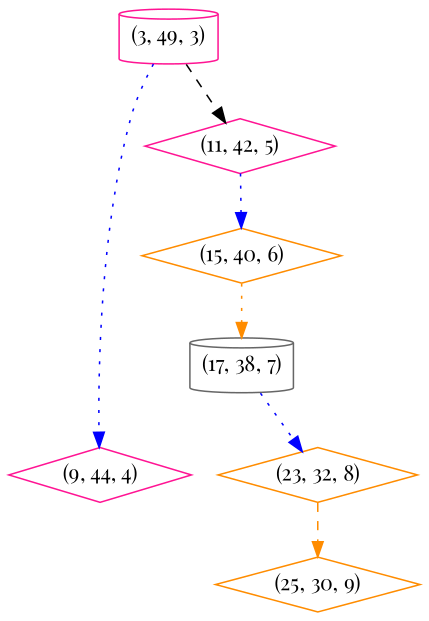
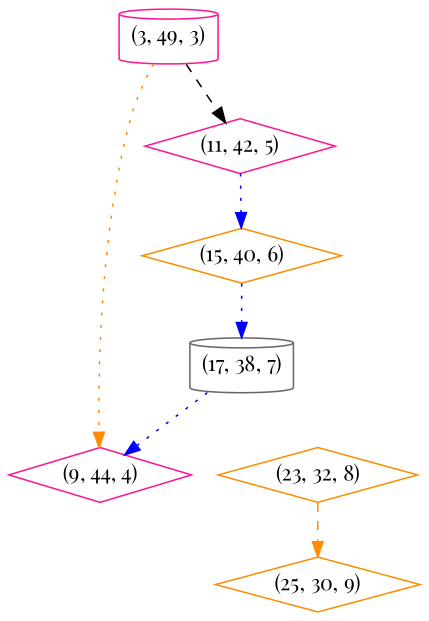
edge "(3, 49, 3)" -> "(9, 44, 4)": color blue -> darkorange
edge "(15, 40, 6)" -> "(17, 38, 7)": color darkorange -> blue
edge "(17, 38, 7)" -> "(23, 32, 8)": now "(17, 38, 7)" -> "(9, 44, 4)"
